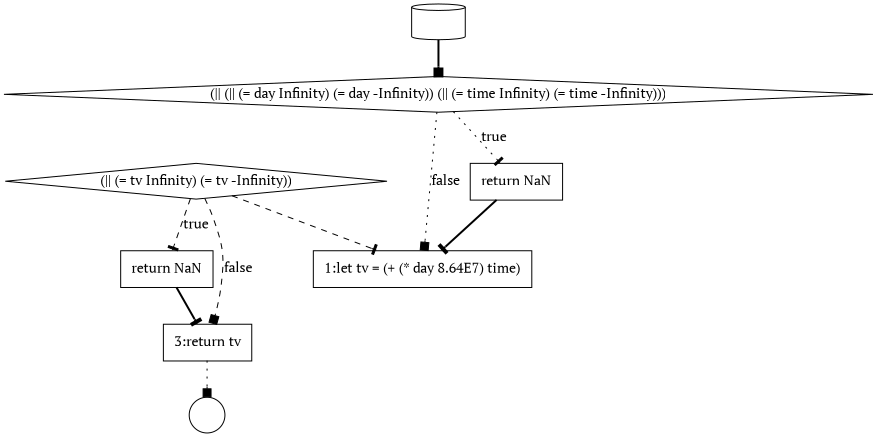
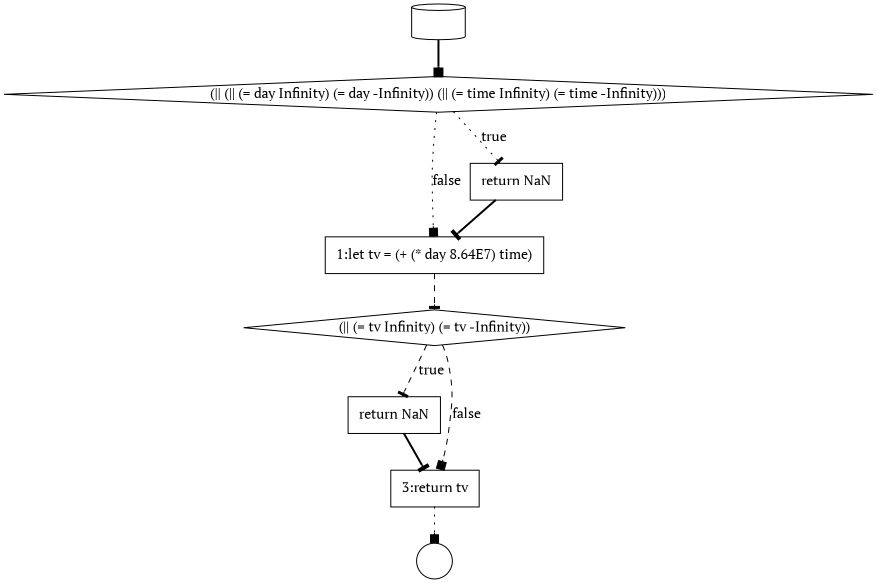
edge "(|| (= tv Infinity) (= tv -Infinity))" -> "1:let tv = (+ (* day 8.64E7) time)": reversed
